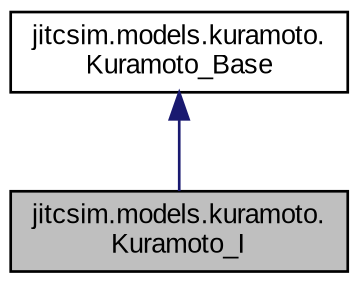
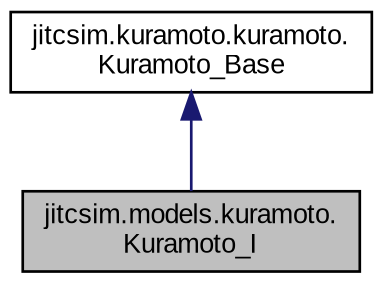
node "jitcsim.models.kuramoto. Kuramoto_Base": label "jitcsim.models.kuramoto. Kuramoto_Base" -> "jitcsim.kuramoto.kuramoto. Kuramoto_Base"
